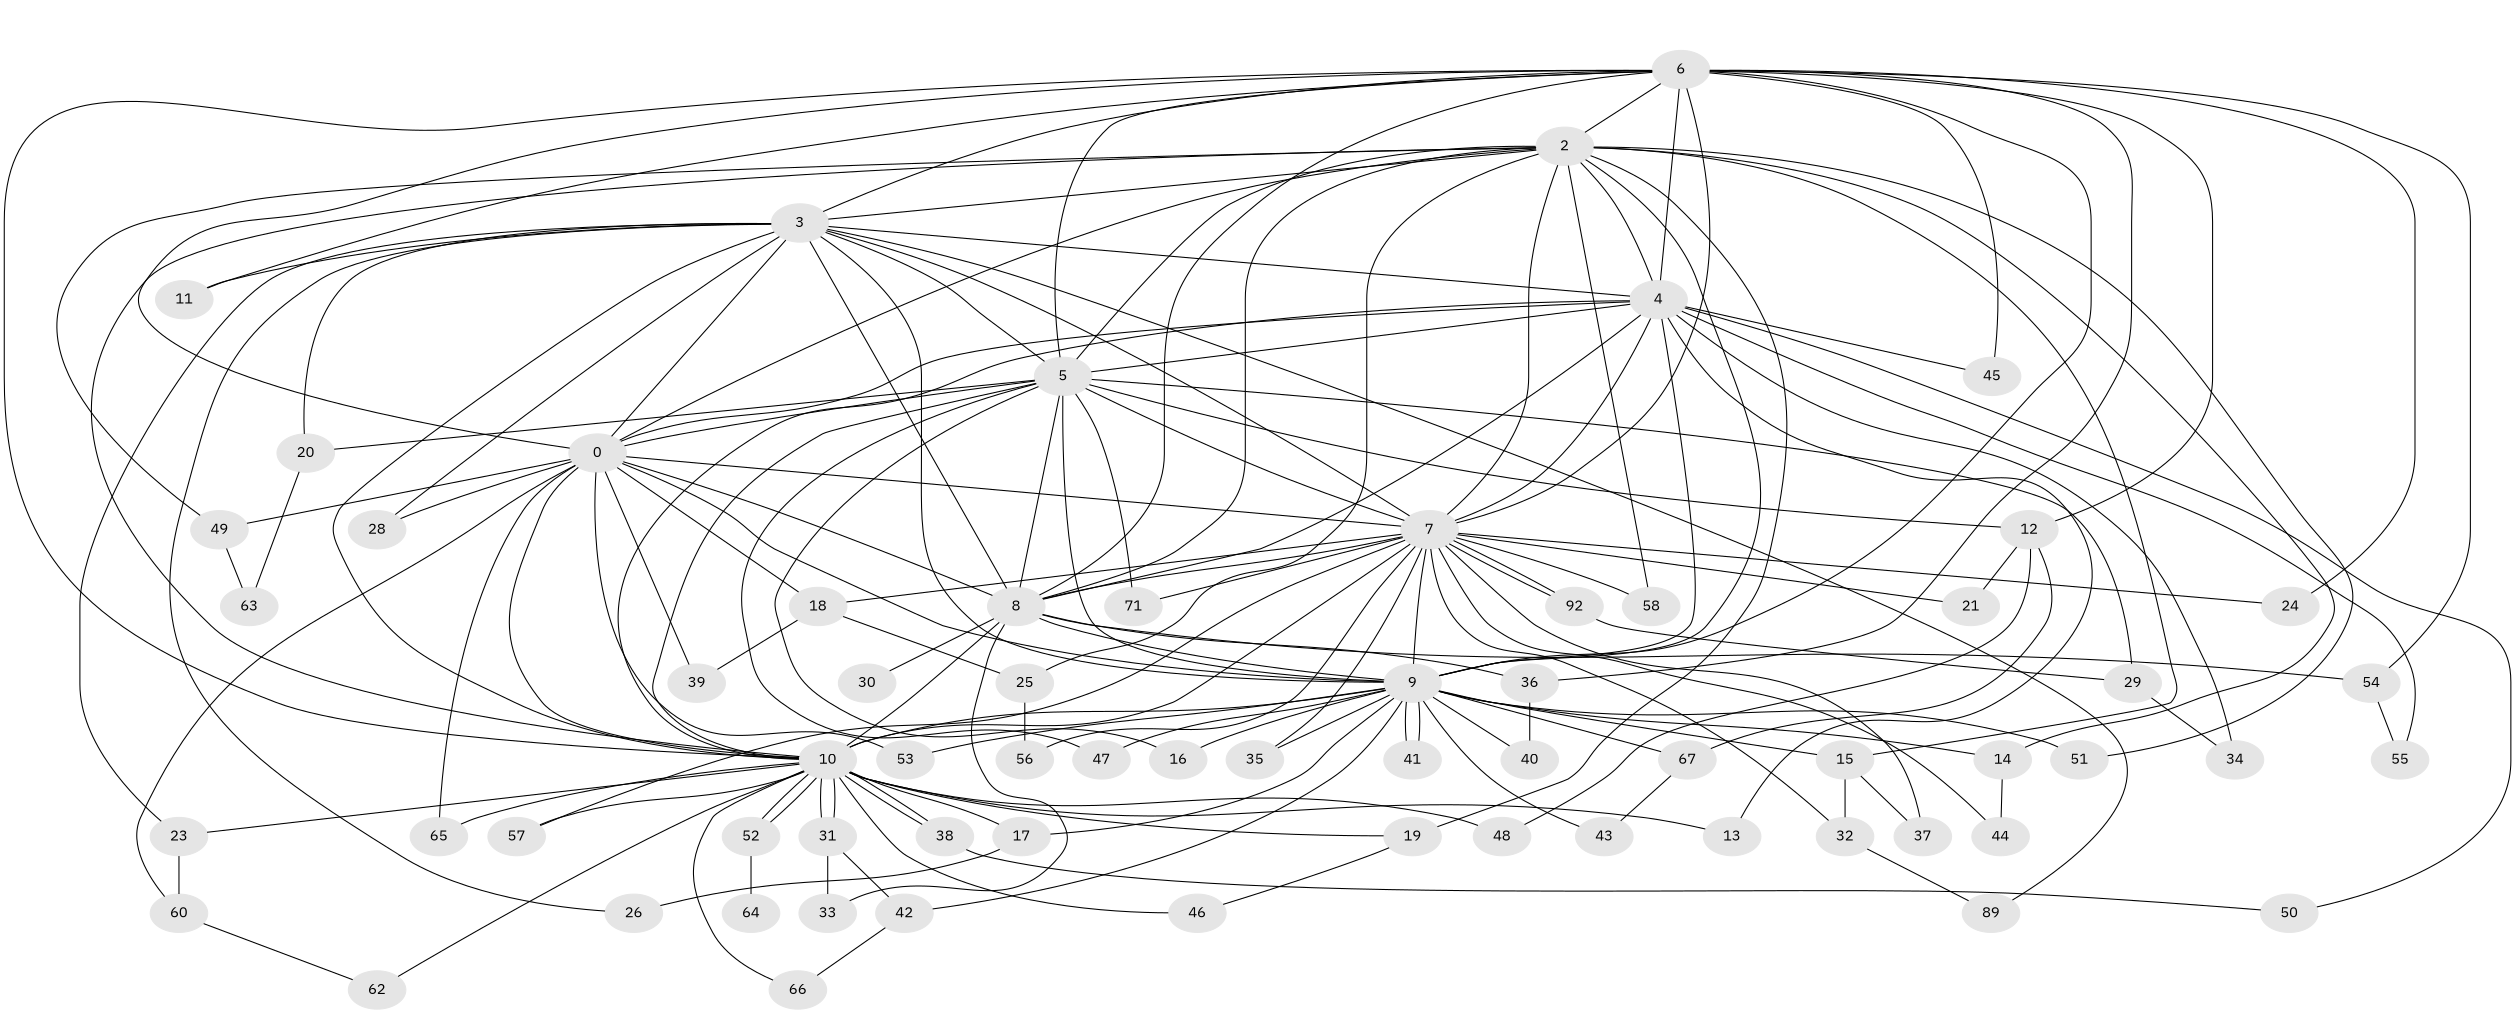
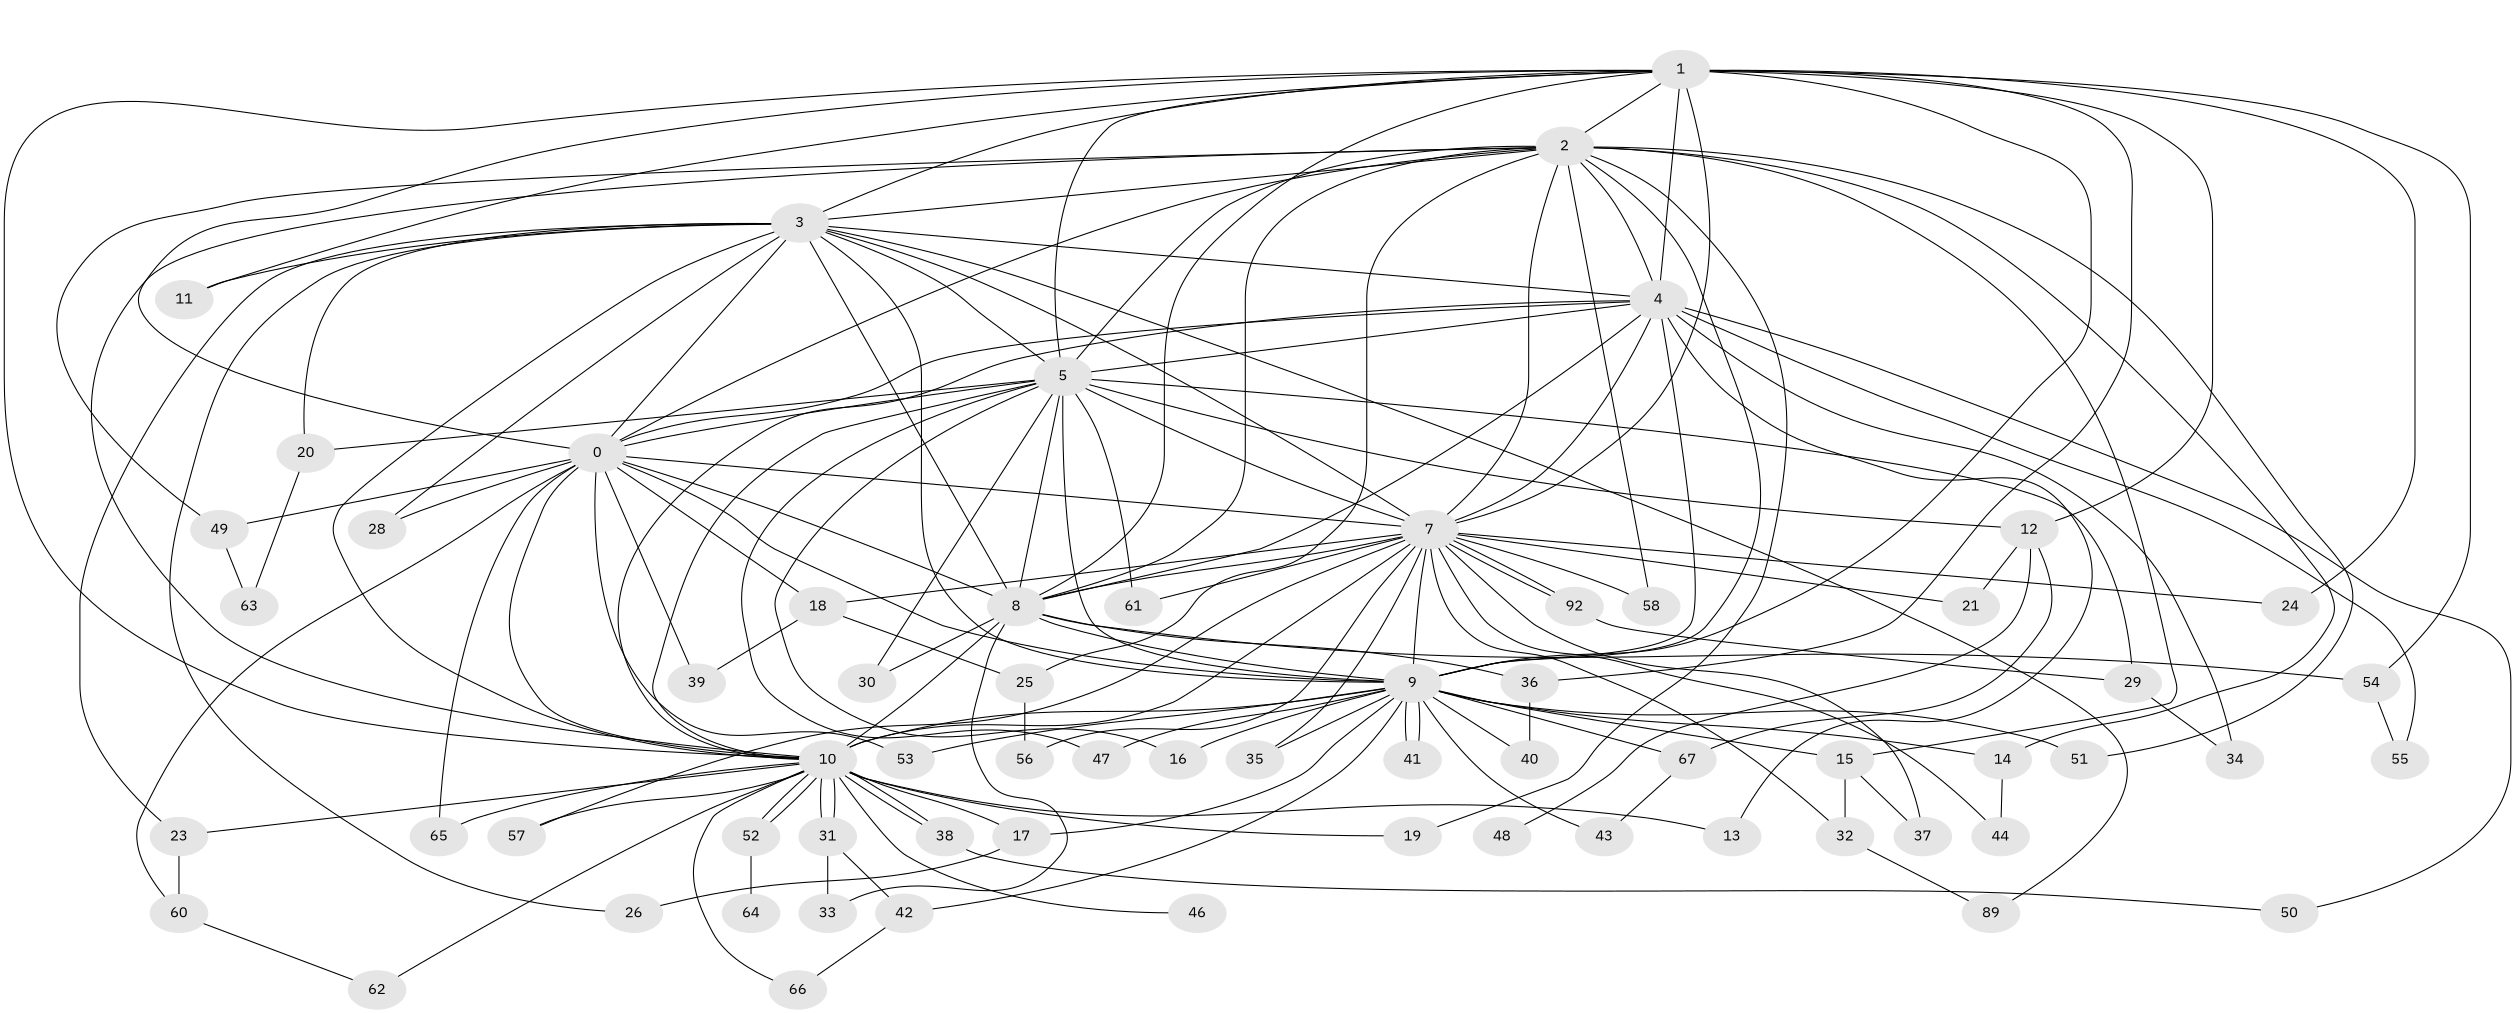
node "6": label "6" -> "1"
node "45": removed
edge "5" -- "30": added
node "71": label "71" -> "61"
edge "10" -- "48": removed
edge "19" -- "46": removed
